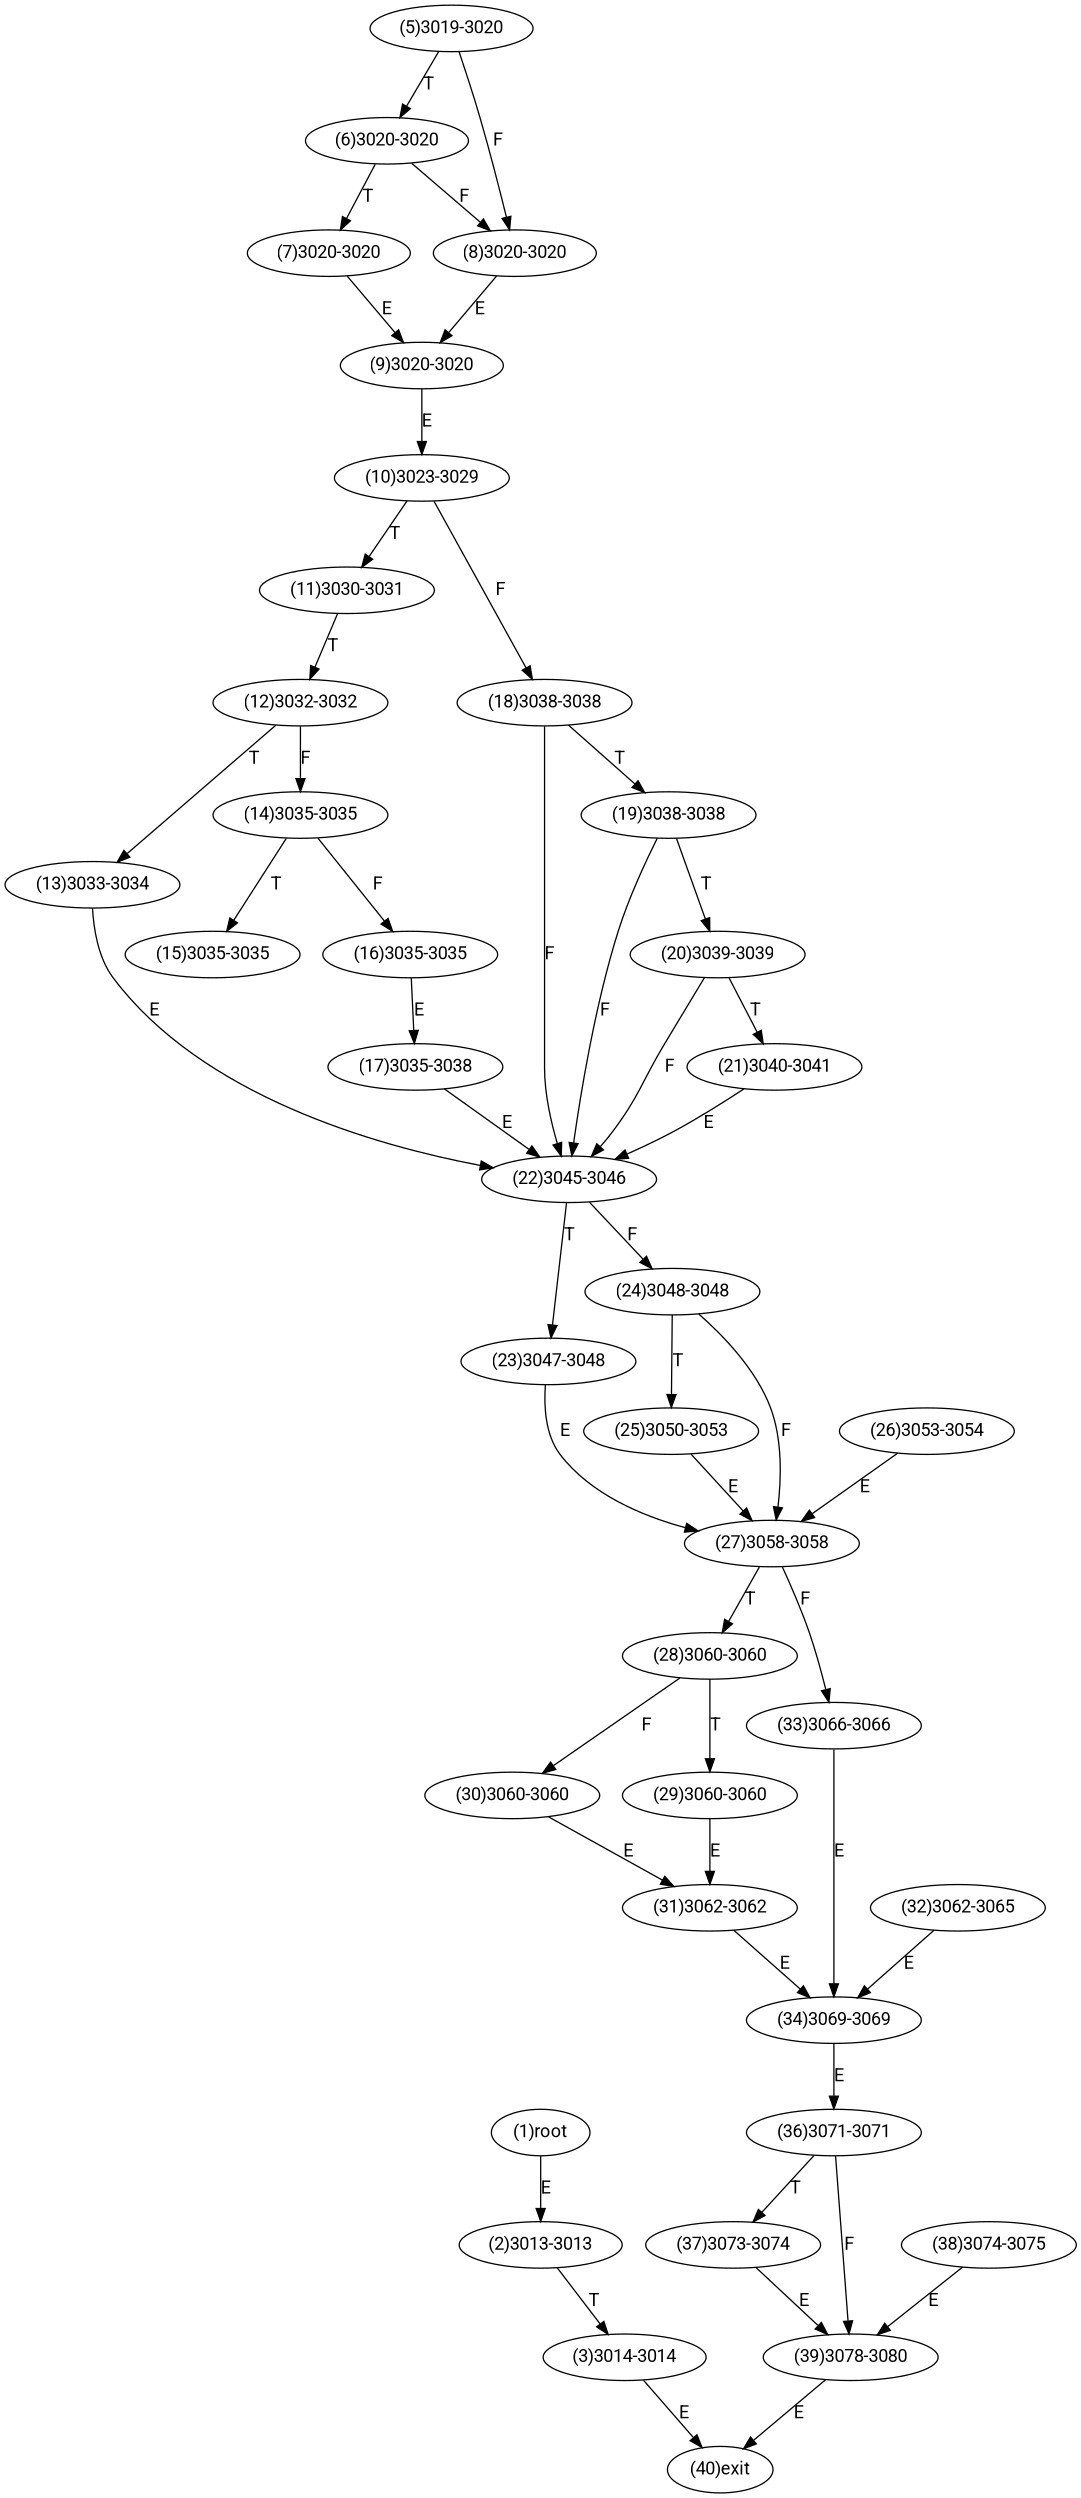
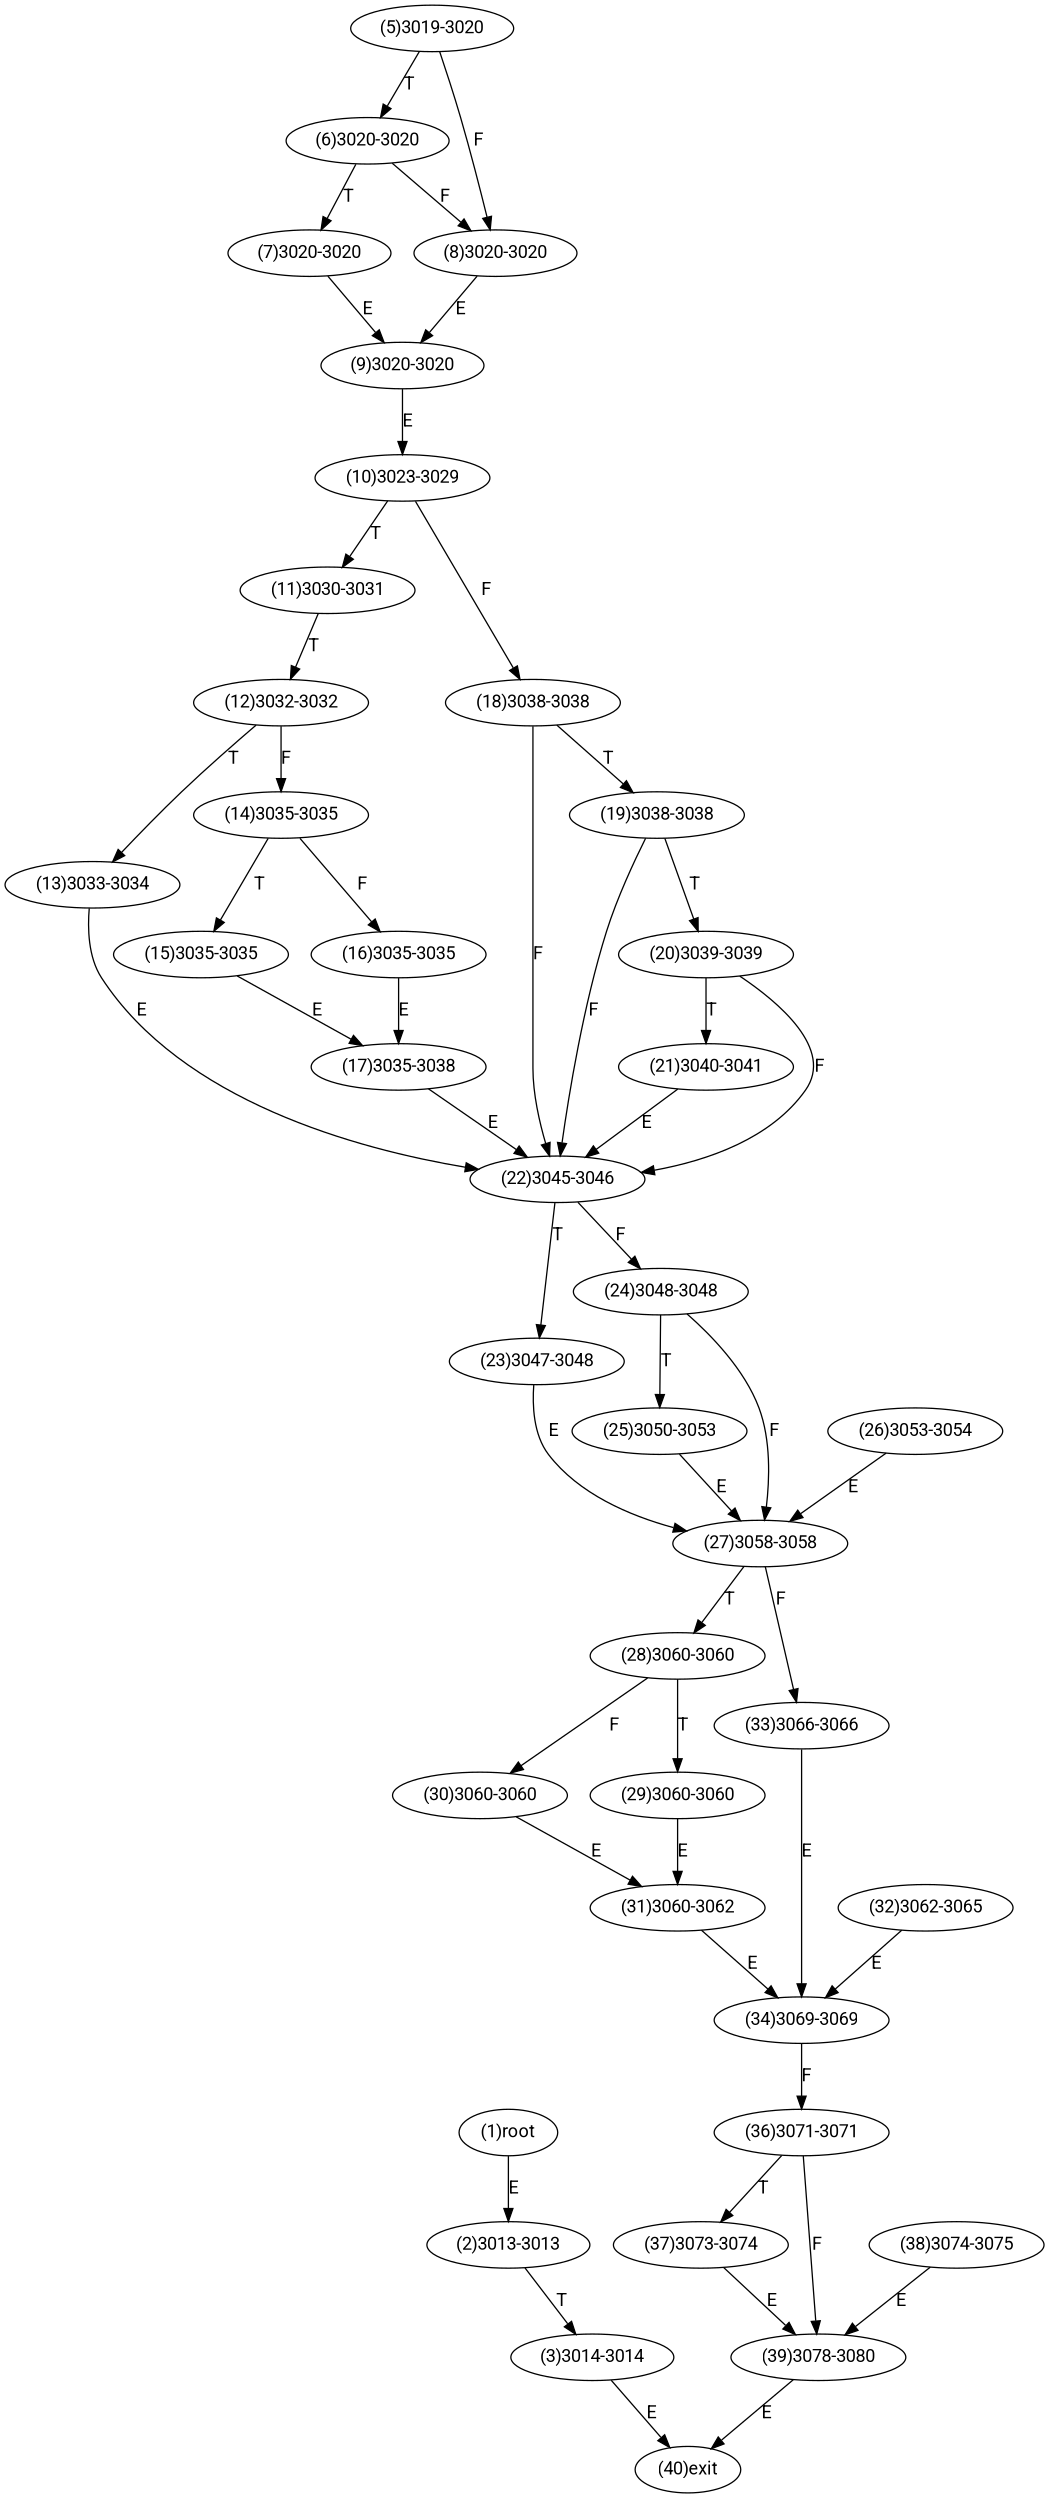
edge "(15)3035-3035" -> "(17)3035-3038": added, label "E"
node "(31)3062-3062": label "(31)3062-3062" -> "(31)3060-3062"
edge "(34)3069-3069" -> "(36)3071-3071": label "E" -> "F"
